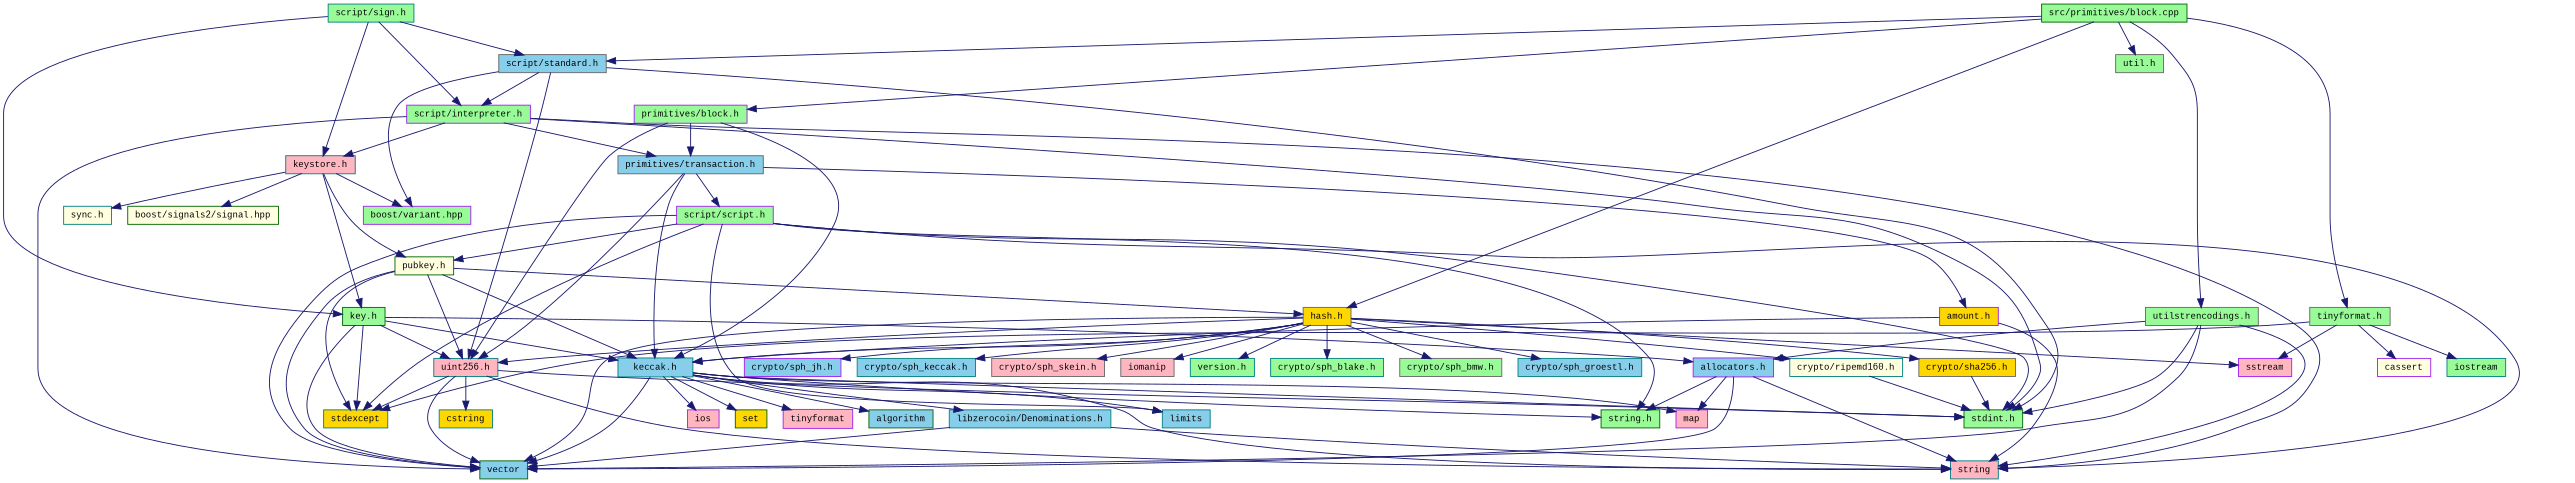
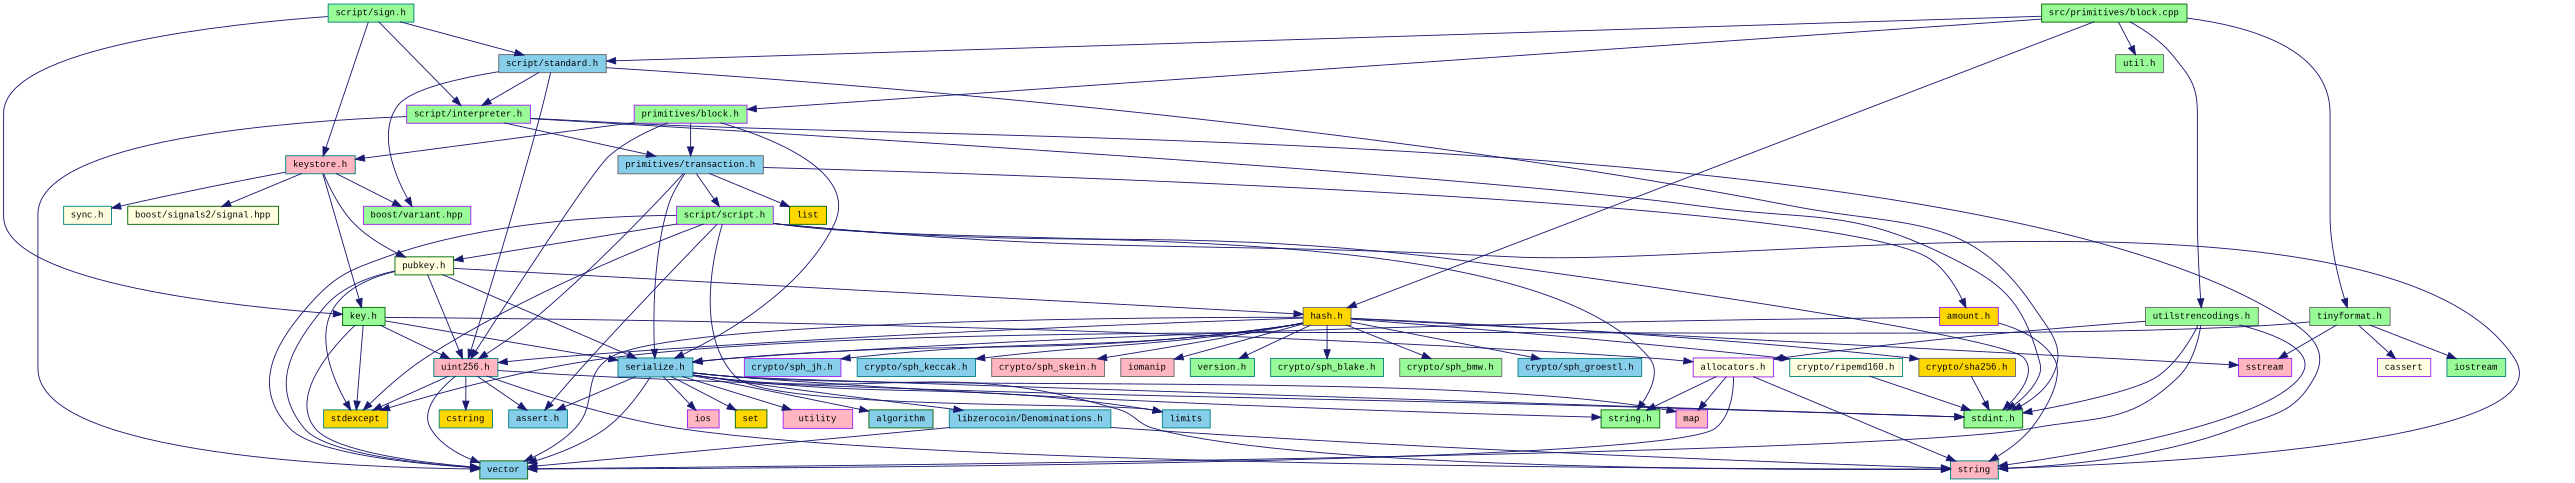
edge "script/interpreter.h" -> "keystore.h": now "primitives/block.h" -> "keystore.h"
node "list": added
node "keccak.h": label "keccak.h" -> "serialize.h"
node "allocators.h": fillcolor skyblue -> lightyellow
node "assert.h": added
node "tinyformat": label "tinyformat" -> "utility"
